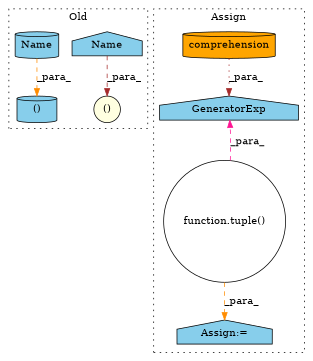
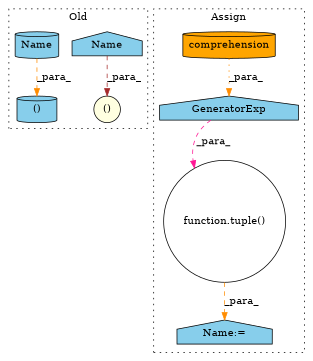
edge "comprehension" -> "GeneratorExp": color brown -> darkorange
edge "function.tuple()" -> "GeneratorExp": reversed
node "Assign:=": label "Assign:=" -> "Name:="
